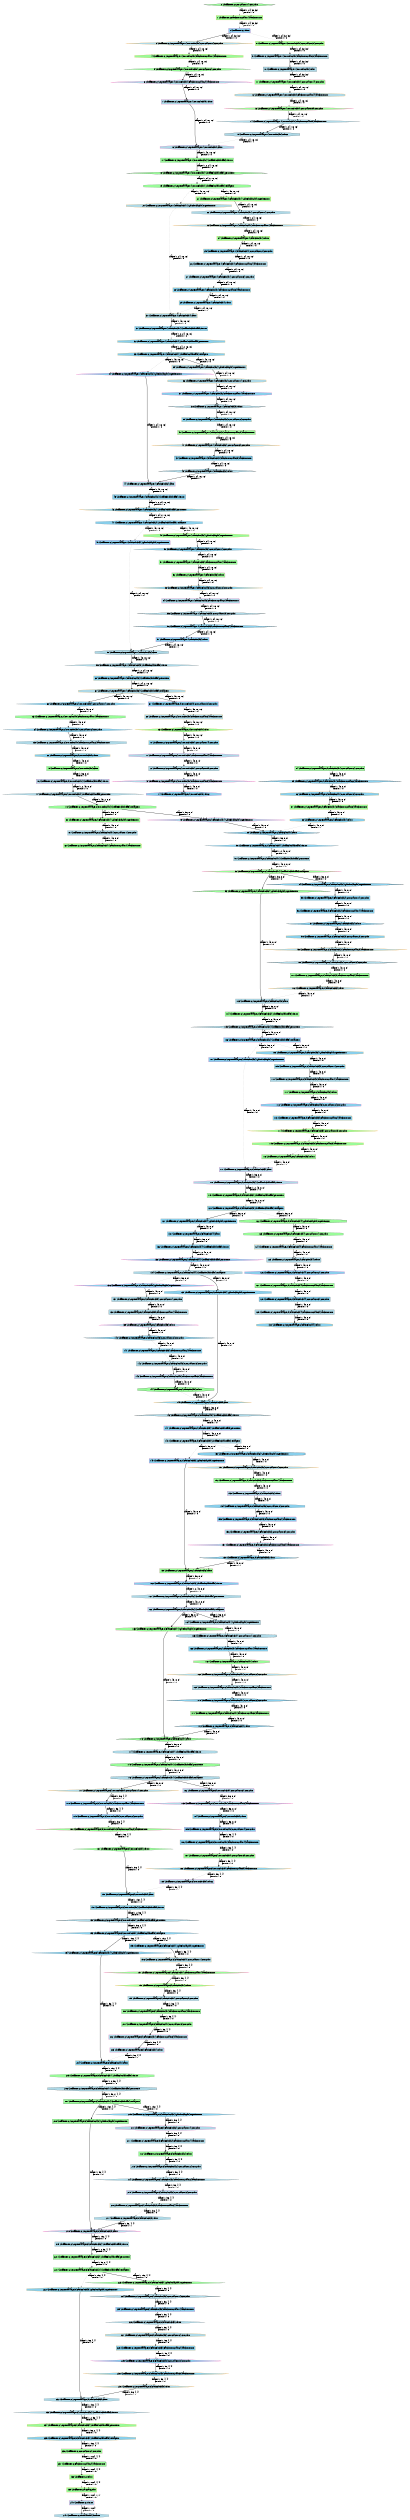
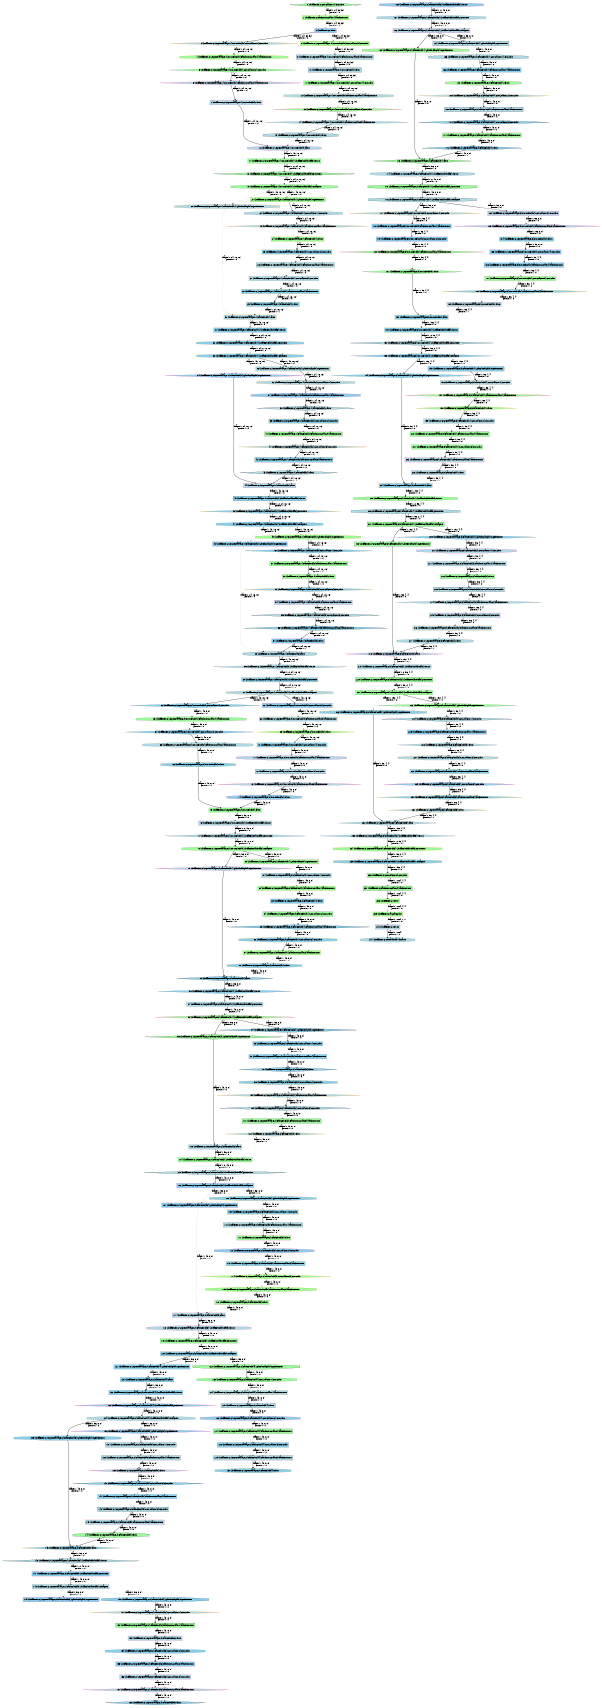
edge "74 ShuffleNetV2/Sequential[layer2]/DownBlock[0]/relu_2" -> "75 ShuffleNetV2/Sequential[layer2]/DownBlock[0]/cat_0": added, label "shape:(1, 48, 8, 8) ports:0 -> 1"
node "83 ShuffleNetV2/Sequential[layer2]/BasicBlock[1]/relu_0": added
edge "144 ShuffleNetV2/Sequential[layer2]/BasicBlock[5]/relu_1" -> "145 ShuffleNetV2/Sequential[layer2]/BasicBlock[5]/cat_0": style dotted -> bold
node "159 ShuffleNetV2/Sequential[layer2]/BasicBlock[6]/cat_0": removed
node "232 ShuffleNetV2/Sequential[layer3]/BasicBlock[3]/cat_0": shape octagon -> diamond
